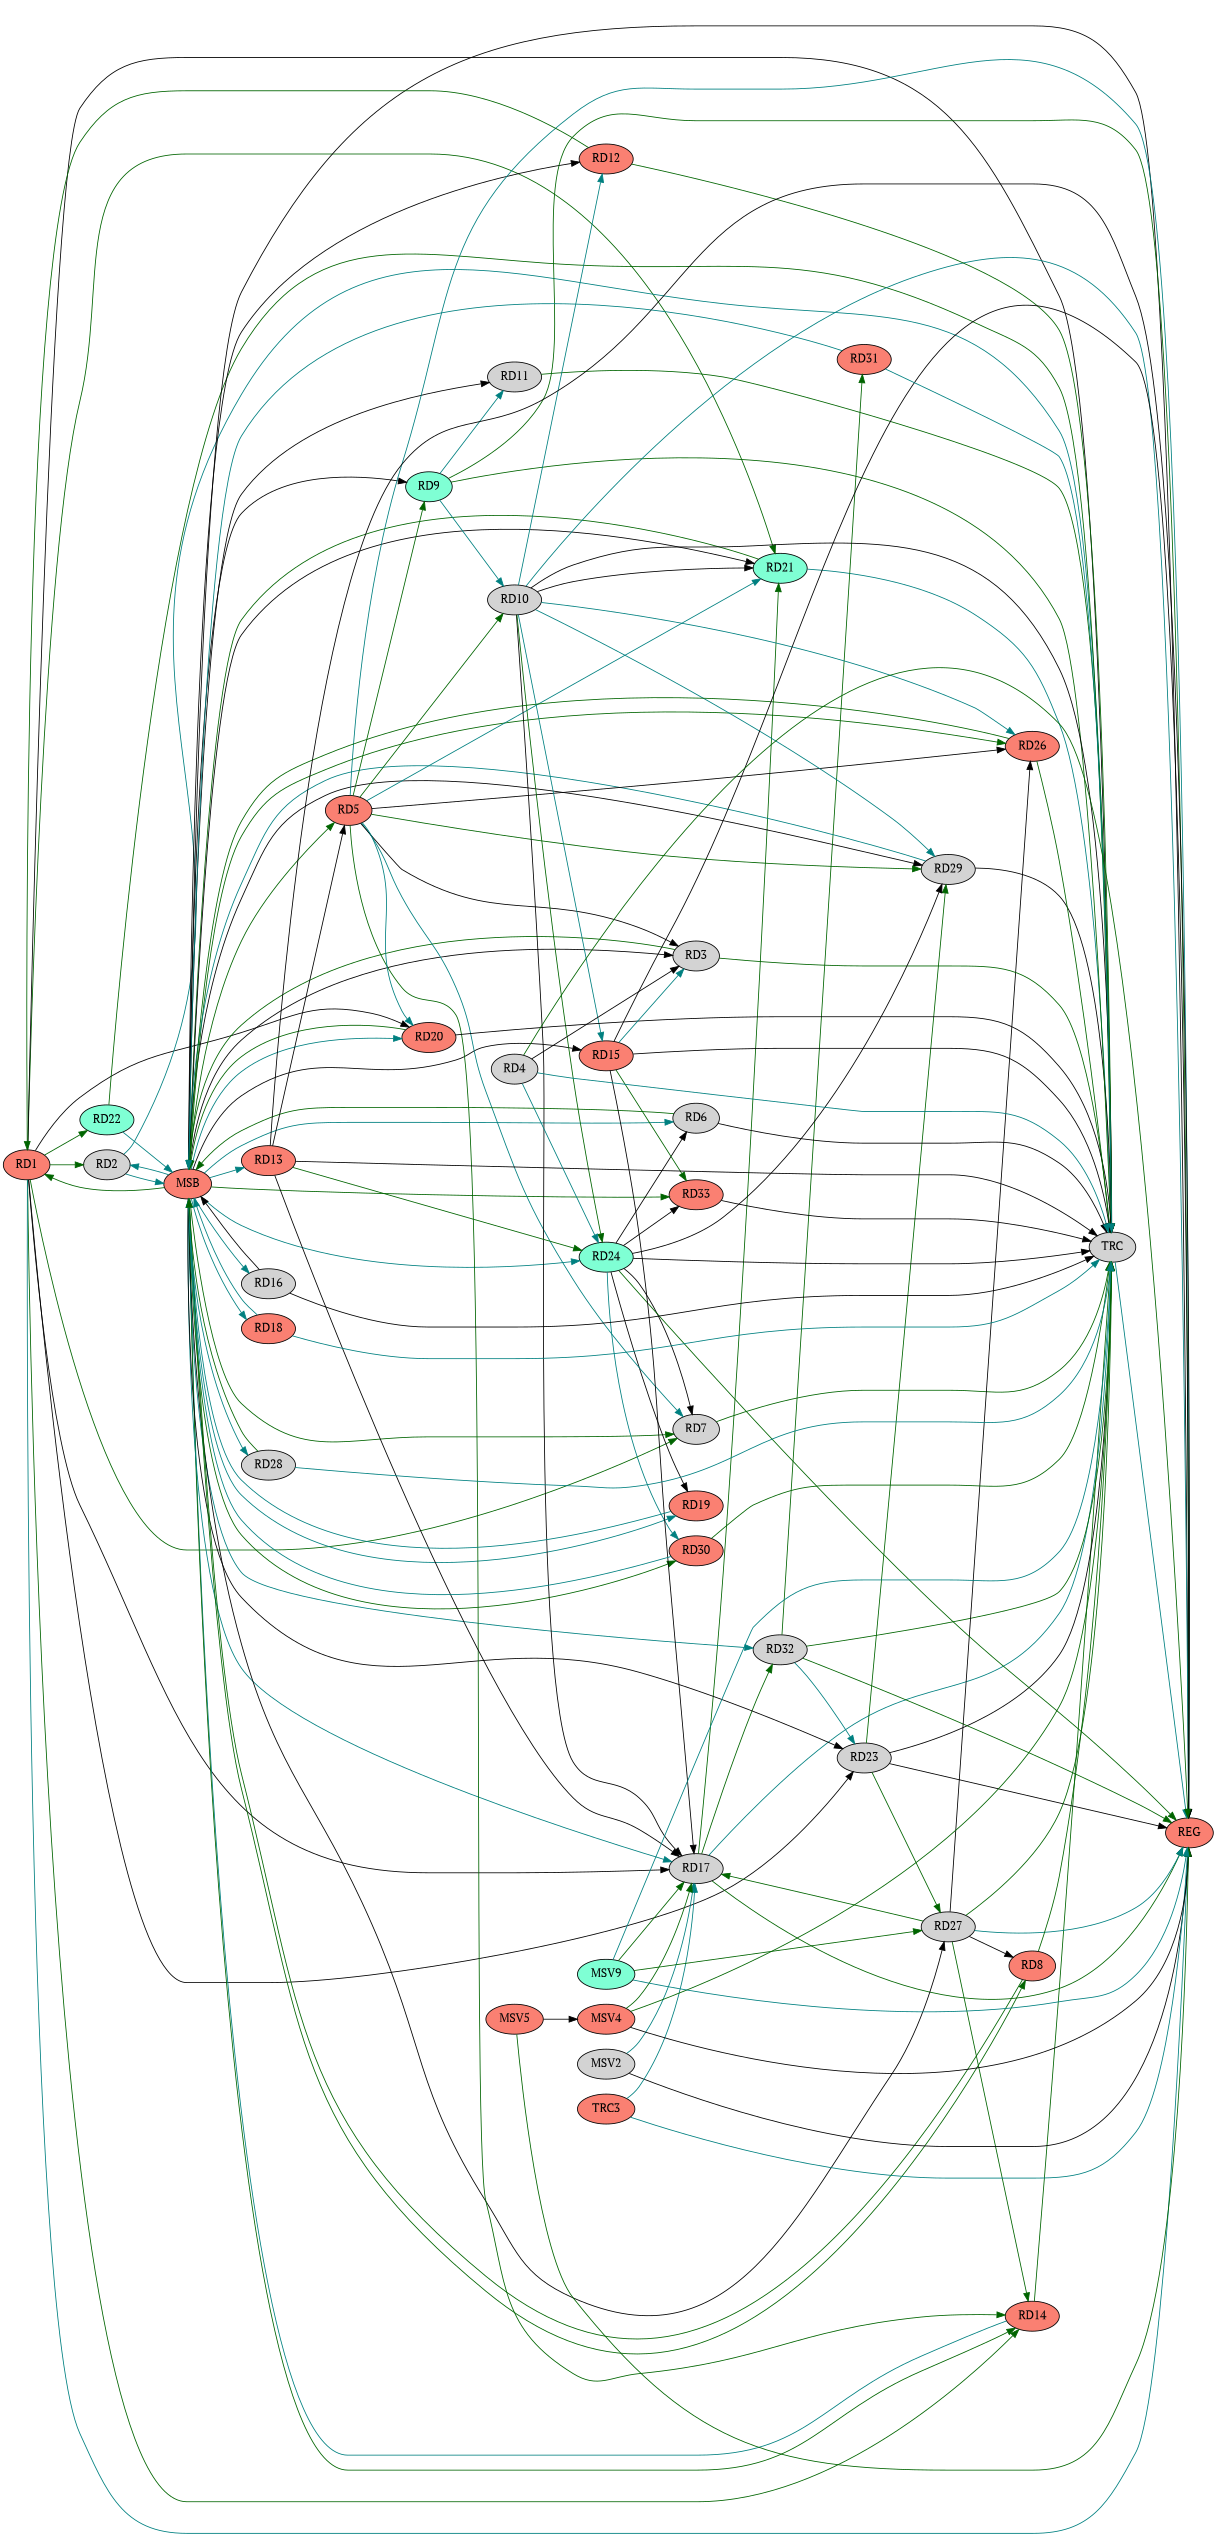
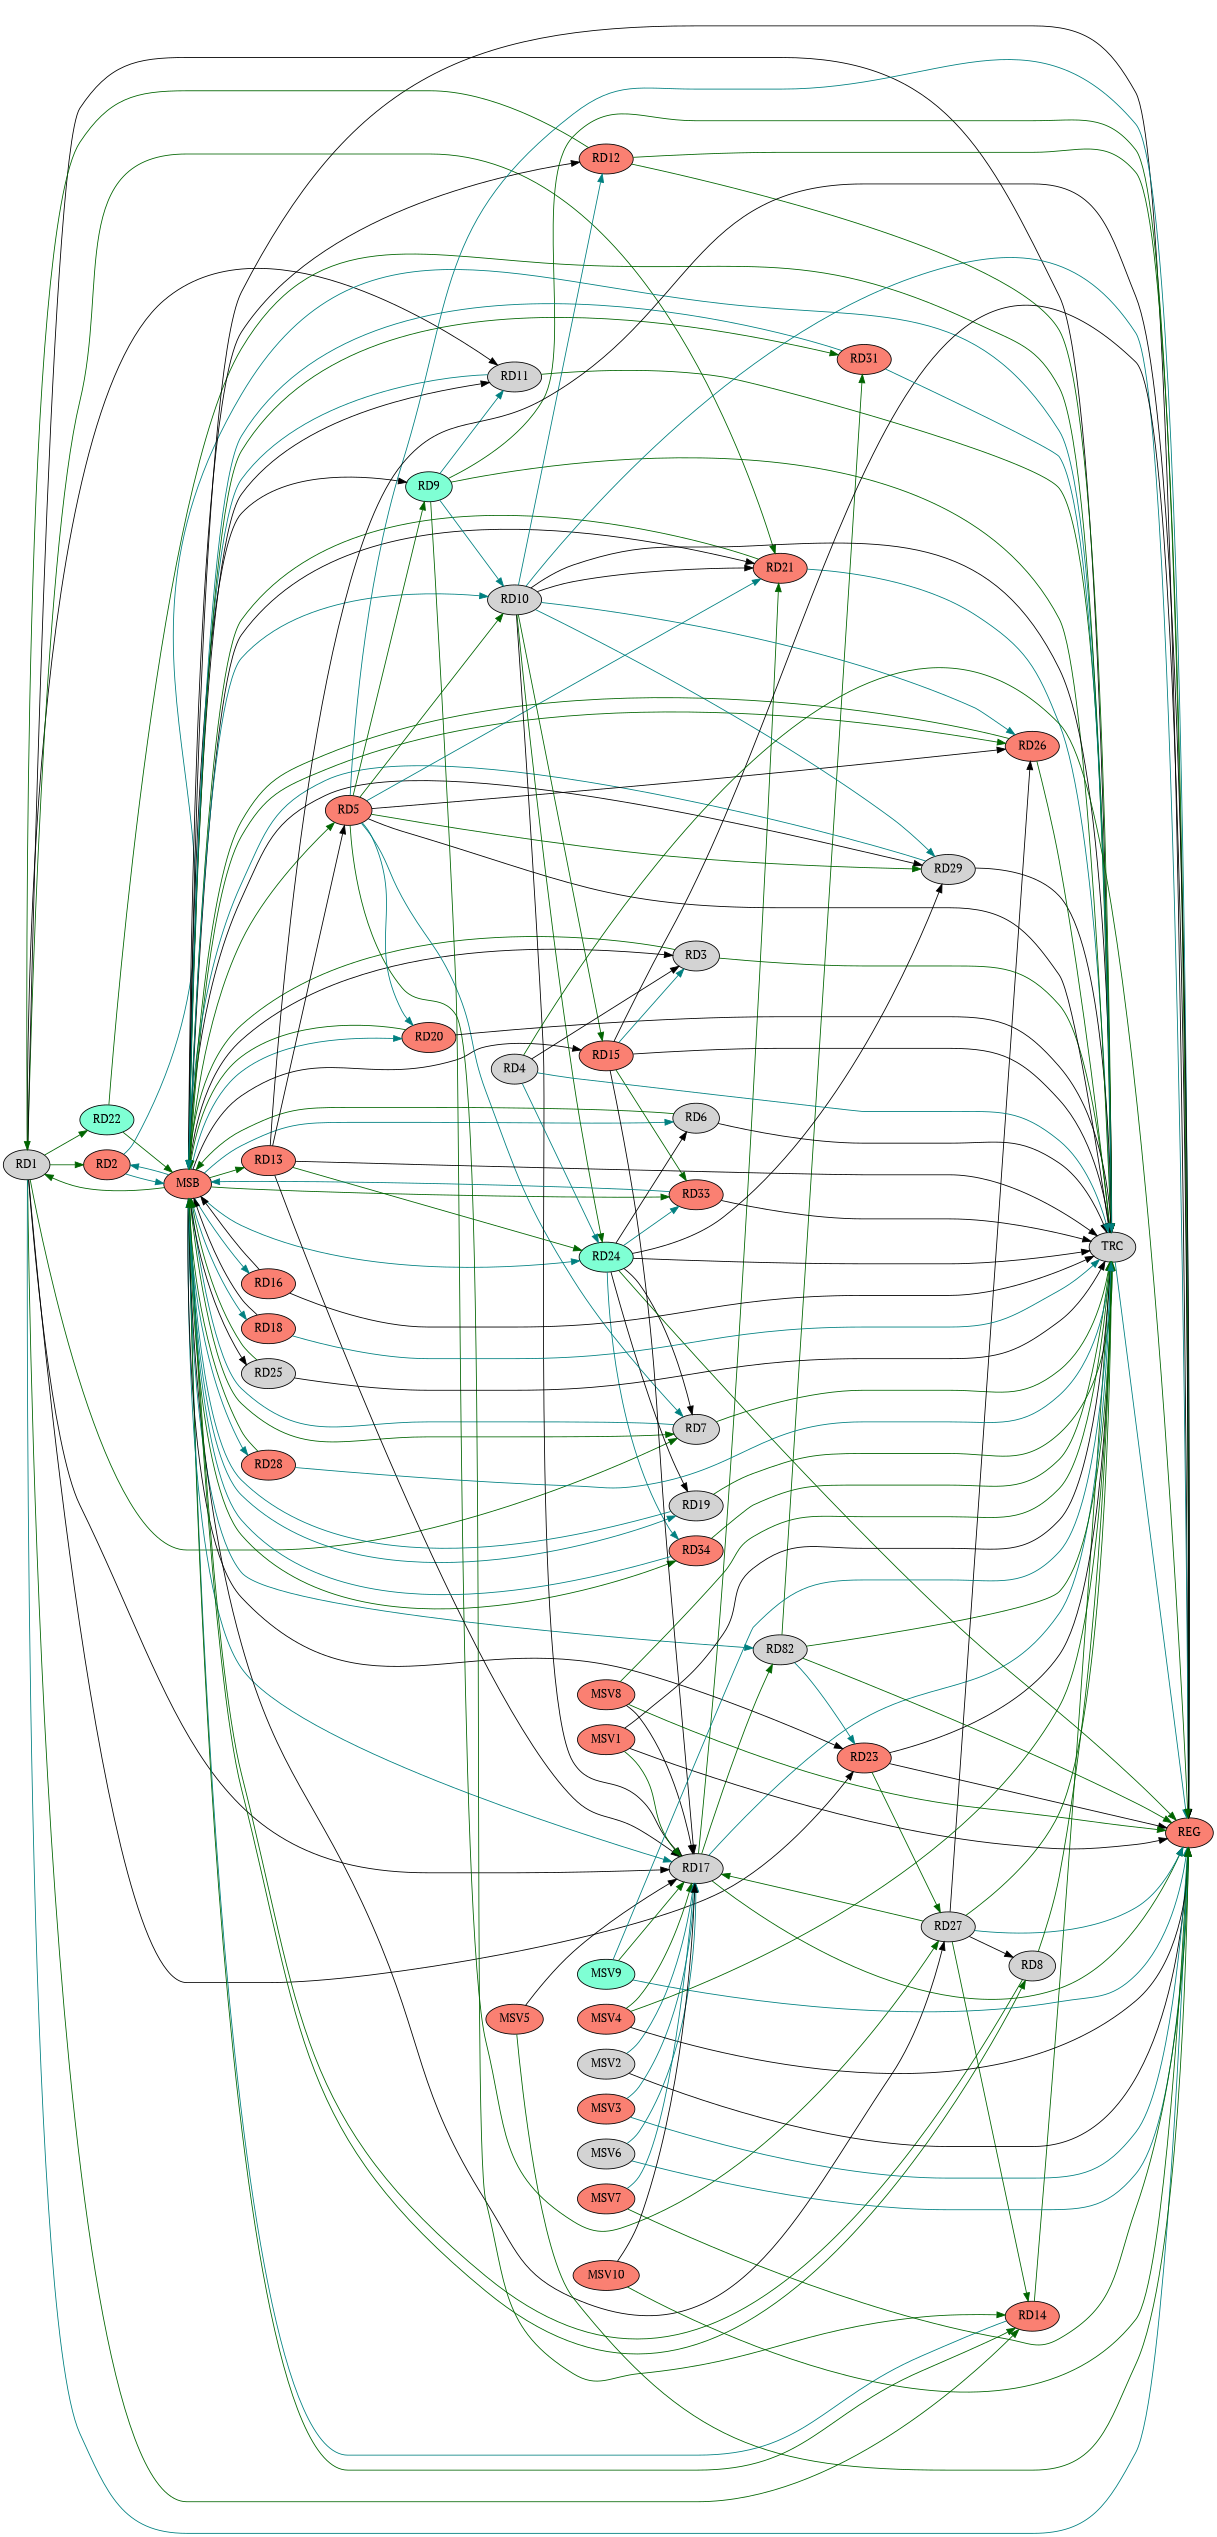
edge "MSB" -> "RD31": added
edge "RD11" -> "MSB": added
node "RD21": fillcolor aquamarine -> salmon
edge "MSB" -> "RD10": added
edge "RD12" -> "REG": added
edge "RD10" -> "RD15": color teal -> darkgreen
edge "RD5" -> "RD3": now "RD5" -> "TRC"
edge "RD1" -> "RD20": now "RD1" -> "RD11"
edge "RD22" -> "MSB": color teal -> darkgreen
node "RD1": fillcolor salmon -> lightgrey
node "RD2": fillcolor lightgrey -> salmon
edge "MSB" -> "RD13": color teal -> darkgreen
edge "RD33" -> "MSB": added
edge "RD24" -> "RD33": color black -> teal
edge "RD18" -> "MSB": color teal -> black
node "RD16": fillcolor lightgrey -> salmon
edge "RD23" -> "RD29": removed
node "RD25": added
edge "RD7" -> "MSB": added
edge "RD19" -> "TRC": added
node "RD28": fillcolor lightgrey -> salmon
node "RD19": fillcolor salmon -> lightgrey
node "RD30": label "RD30" -> "RD34"
node "RD32": label "RD32" -> "RD82"
node "MSV8": added
node "MSV1": added
node "RD23": fillcolor lightgrey -> salmon
edge "MSV9" -> "RD27": now "RD9" -> "RD27"
node "RD8": fillcolor salmon -> lightgrey
edge "MSV5" -> "MSV4": now "MSV5" -> "RD17"
node "TRC3": label "TRC3" -> "MSV3"
node "MSV6": added
node "MSV7": added
node "MSV10": added
